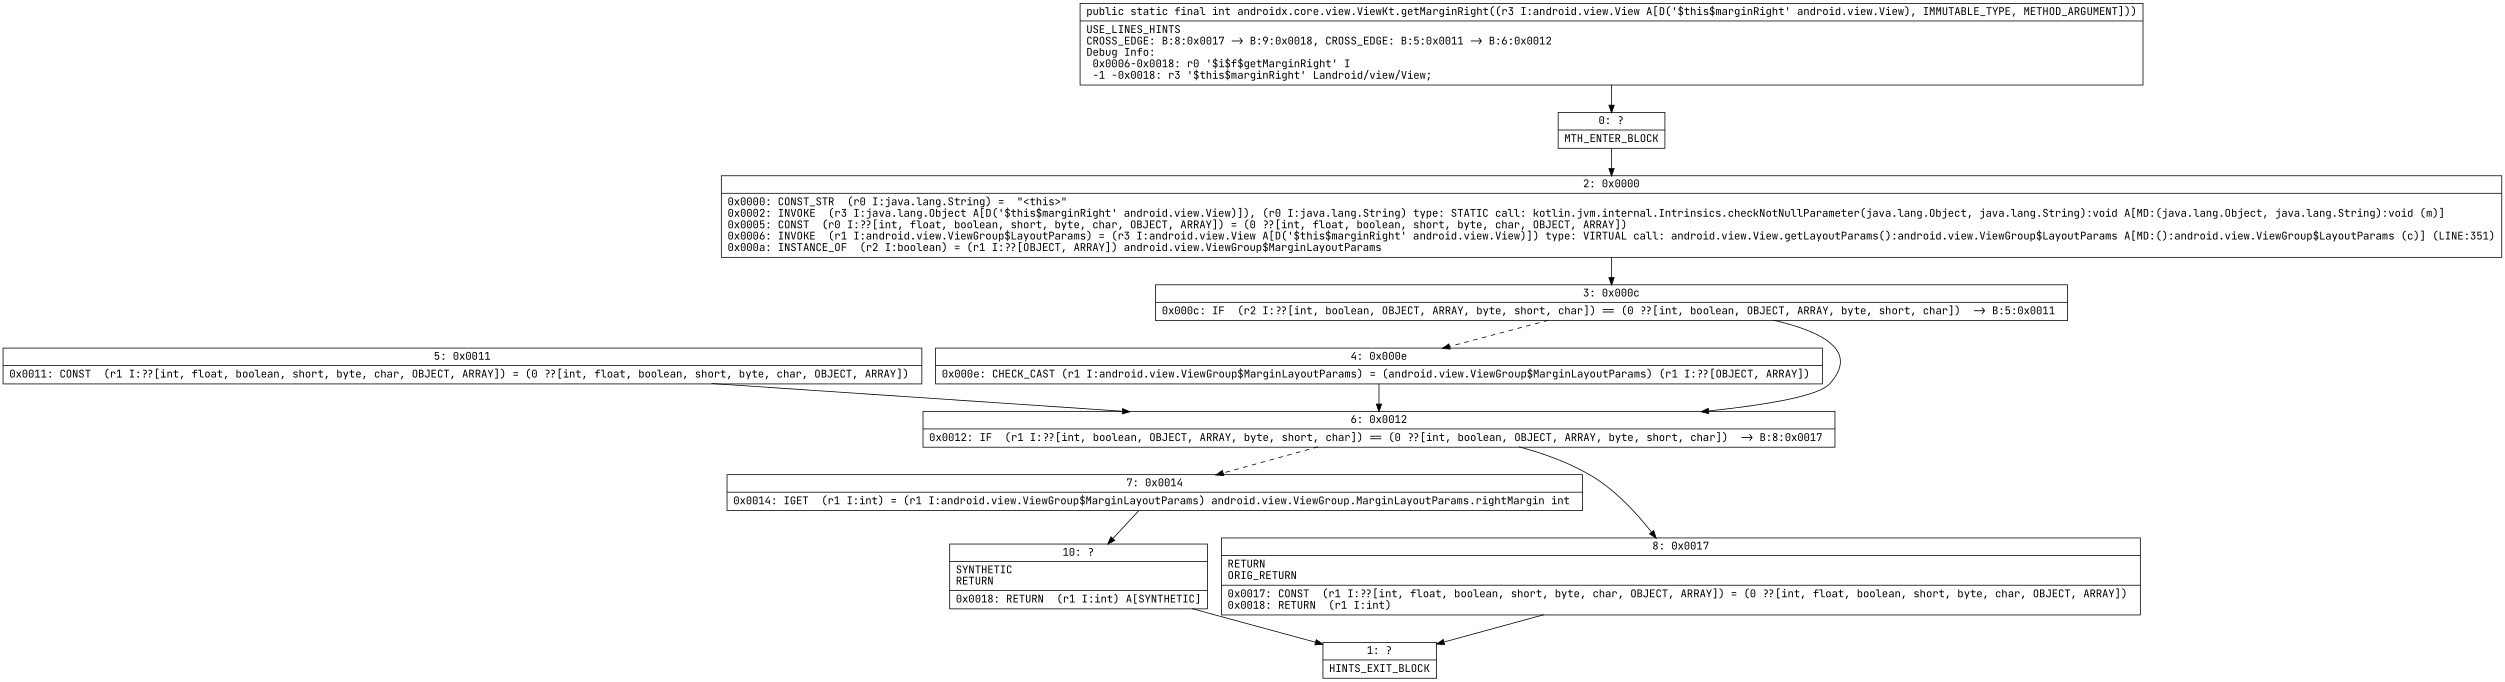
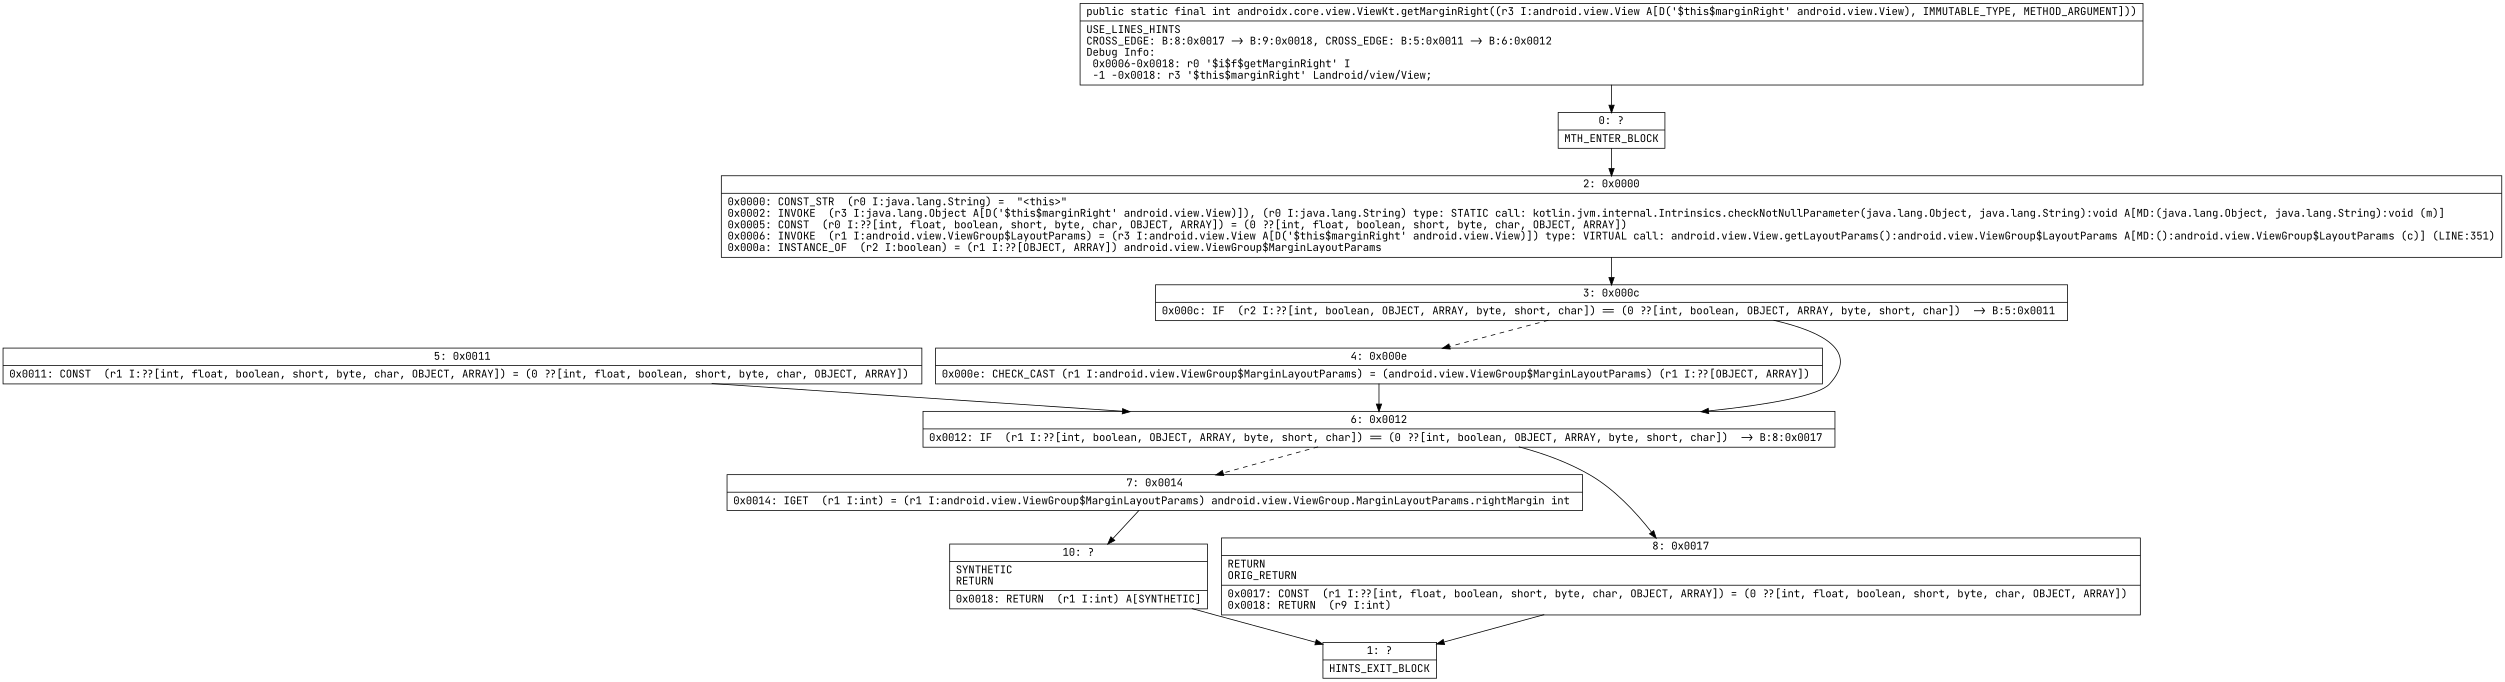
node "8: 0x0017": text "0x0018: RETURN  (r1 I:int)" -> "0x0018: RETURN  (r9 I:int)"
